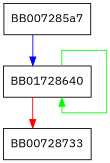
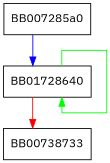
node "BB007285a7": label "BB007285a7" -> "BB007285a0"
node "BB00728733": label "BB00728733" -> "BB00738733"
